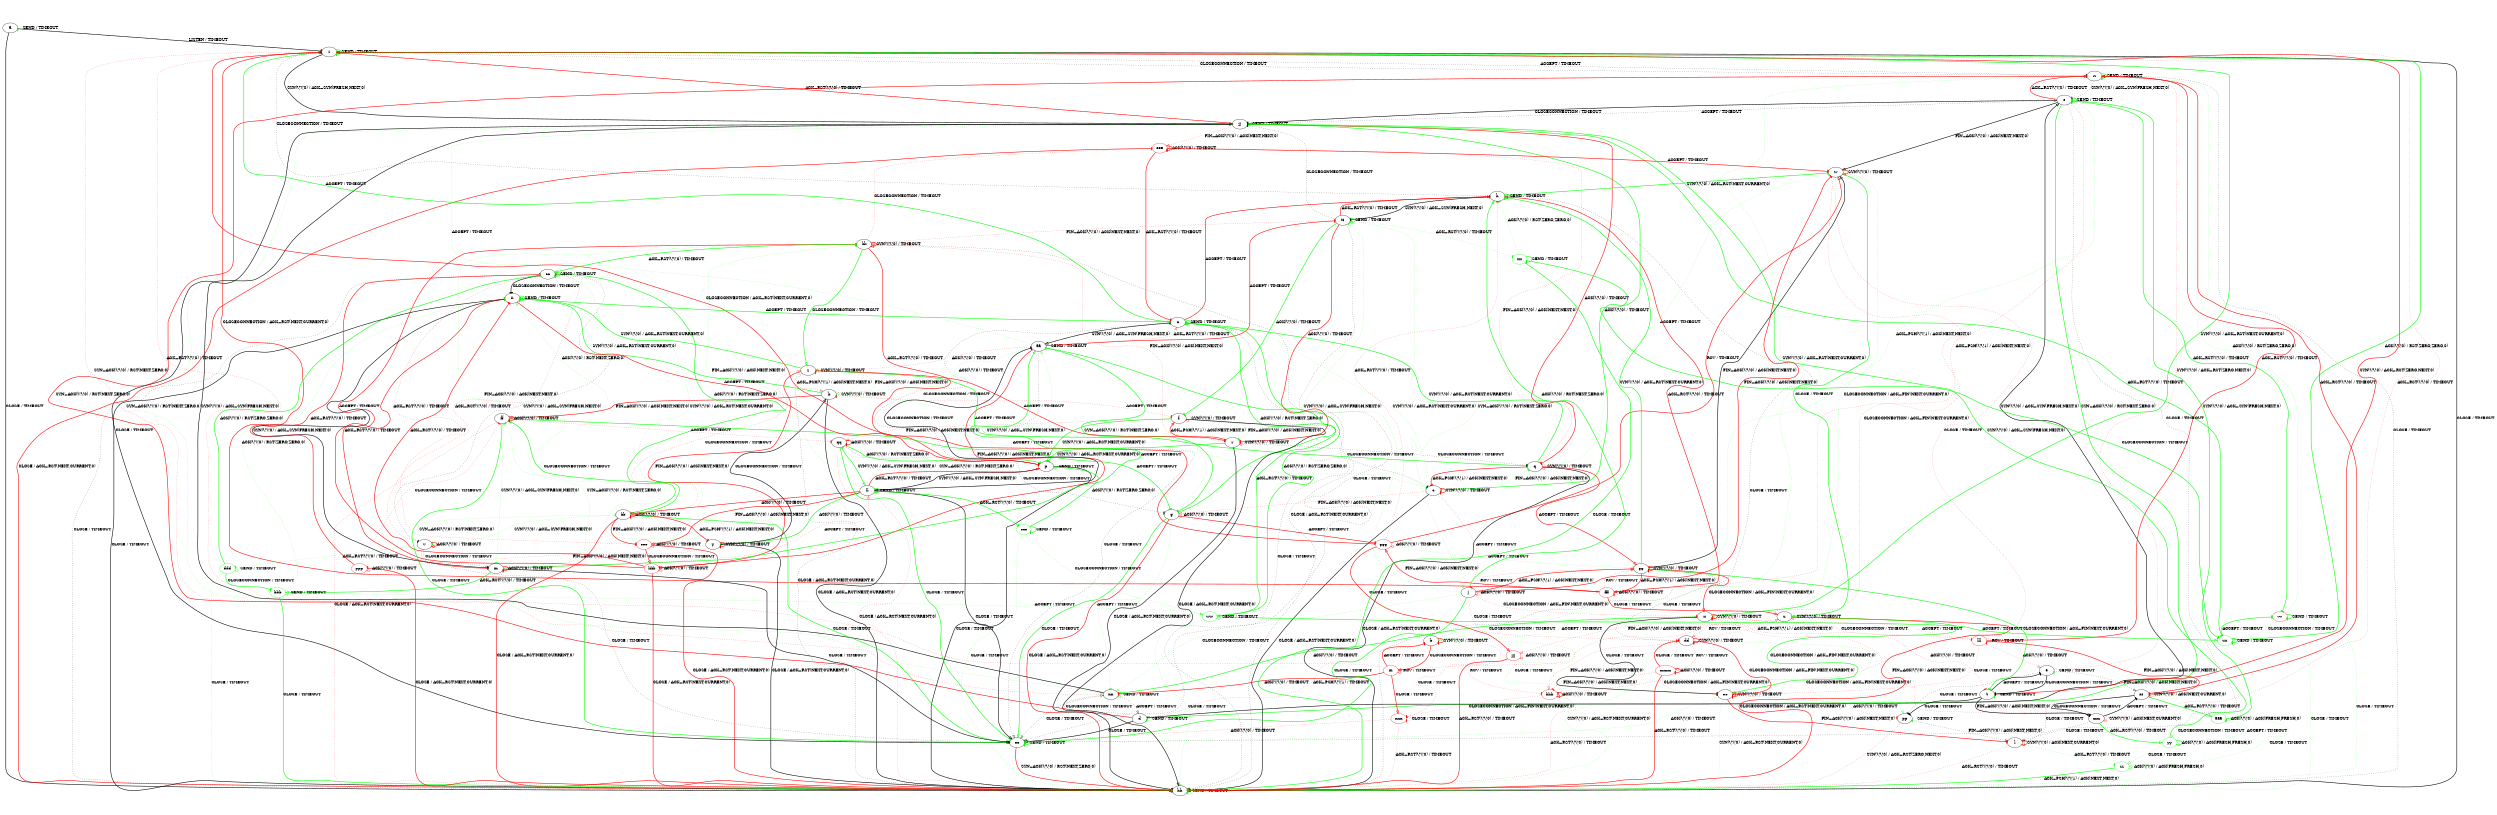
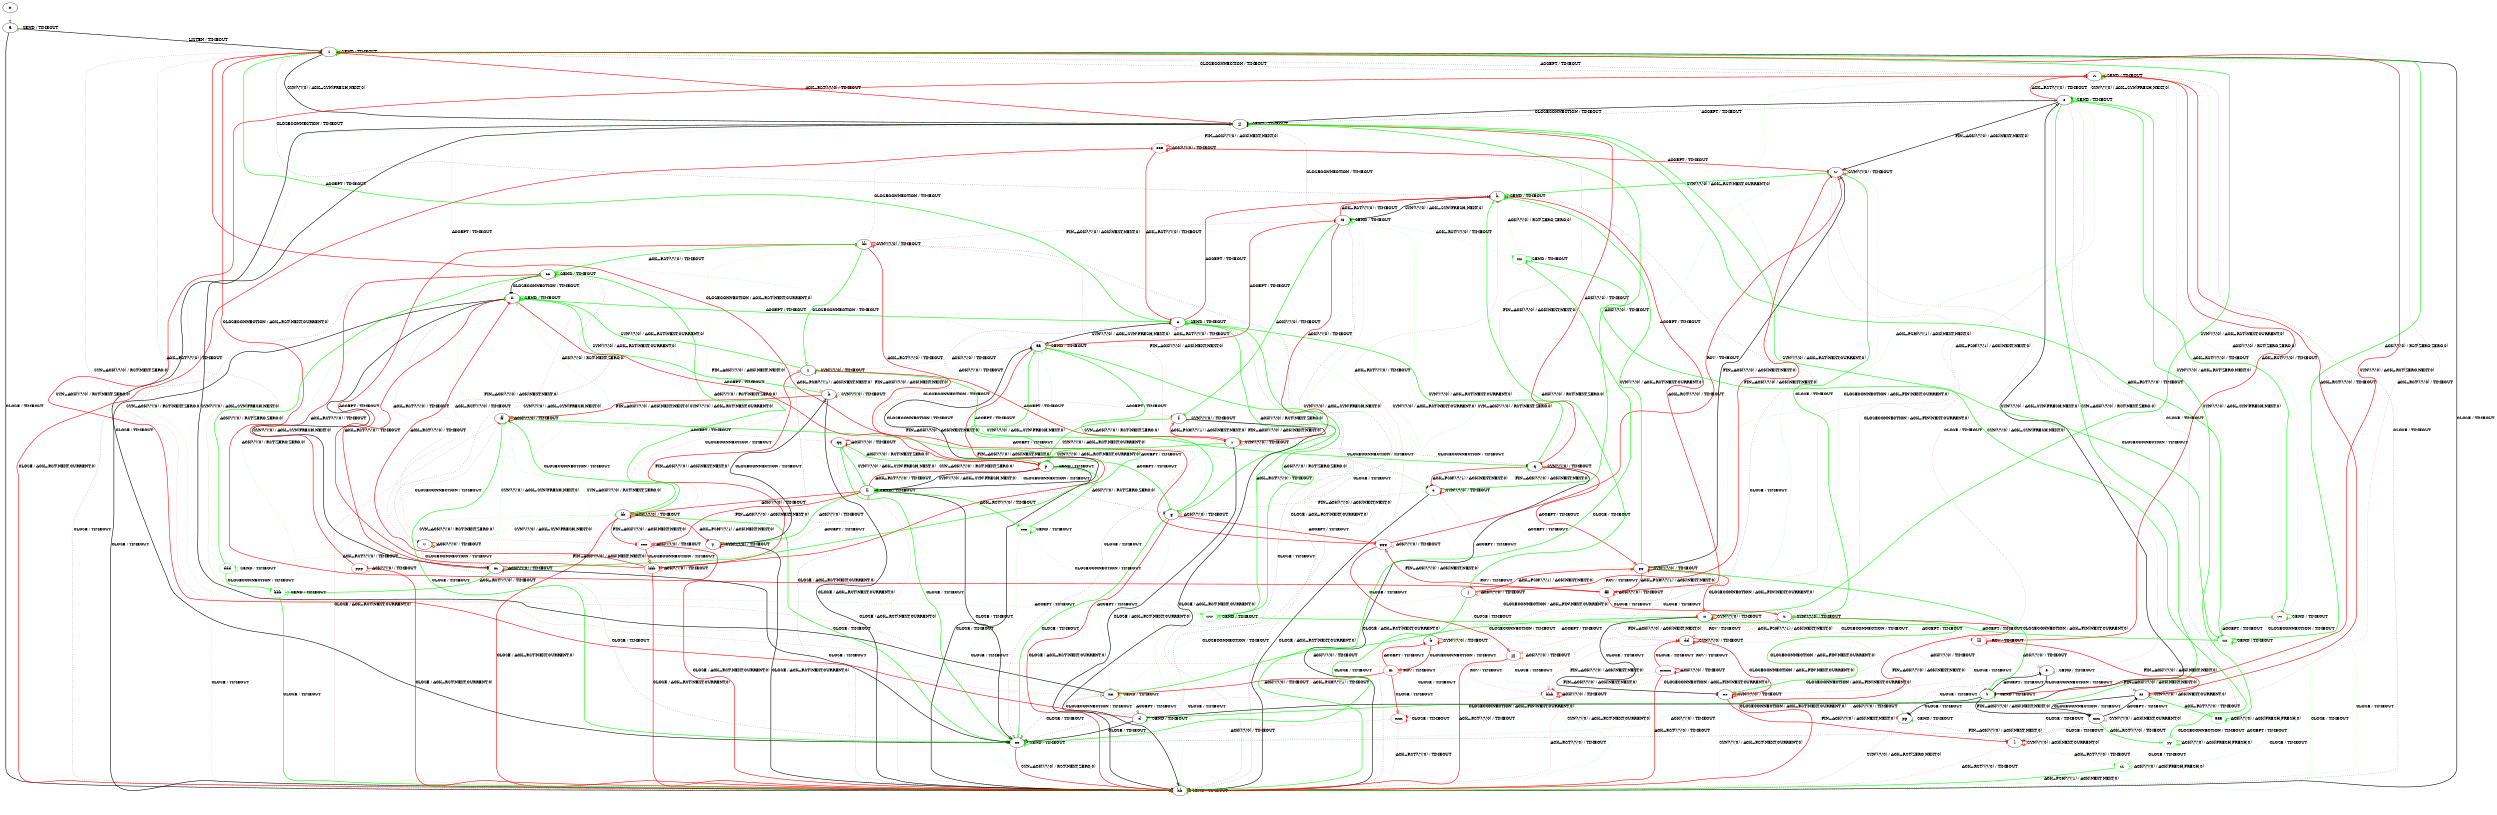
node "n": added
edge "ggg" -> "gg": now "c" -> "gg"
